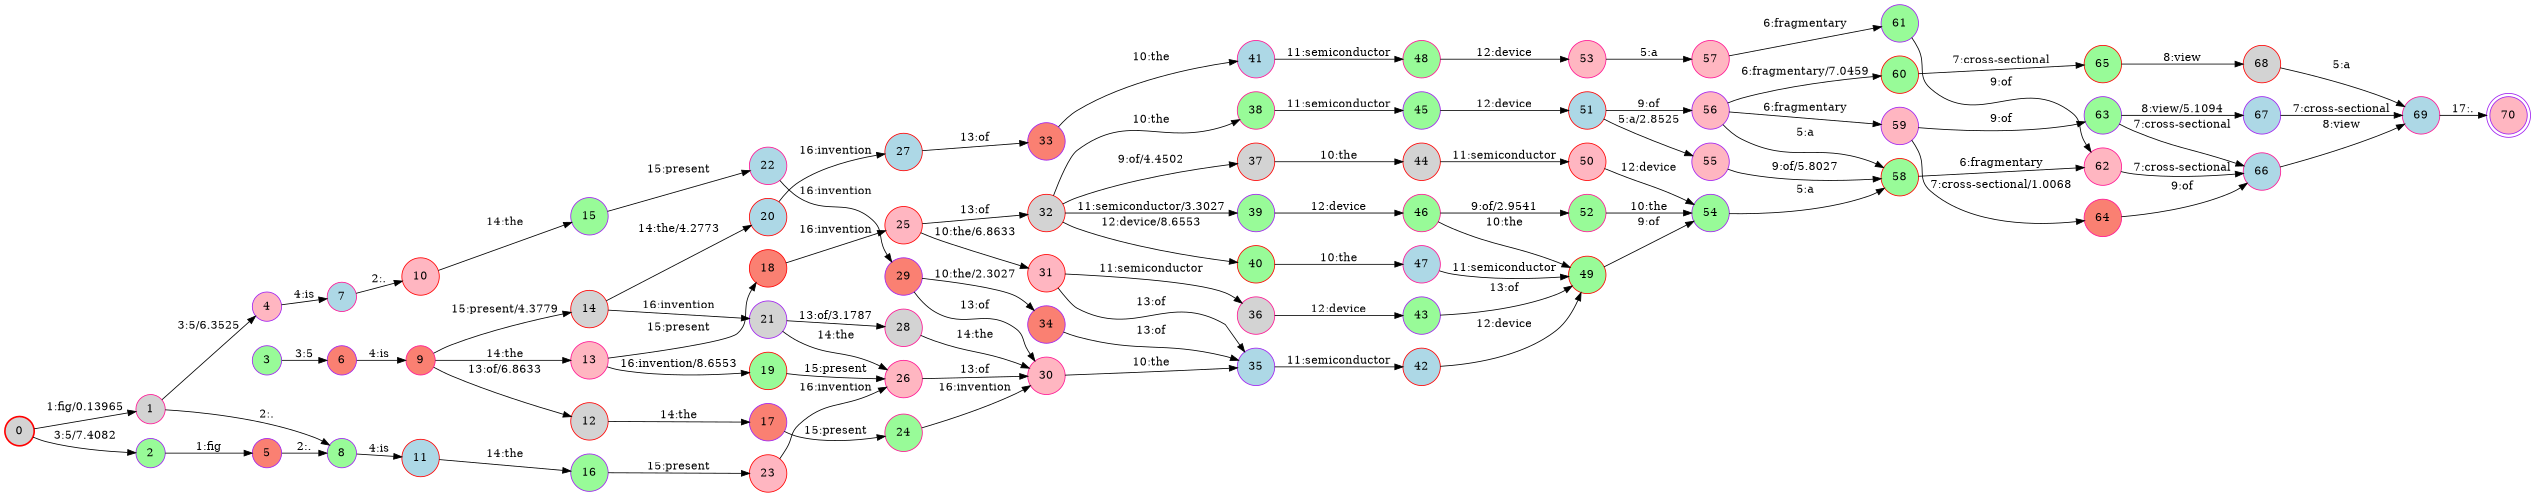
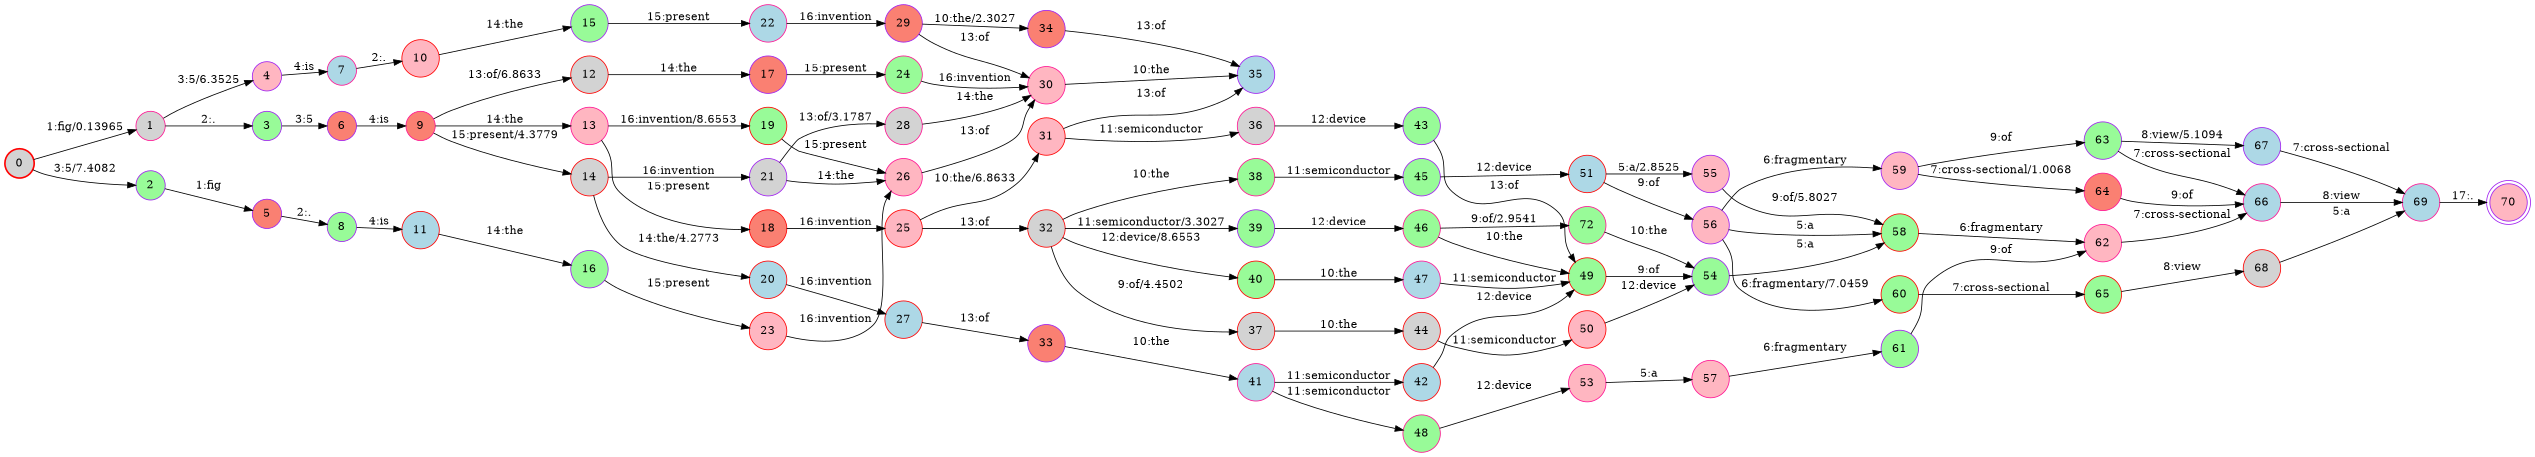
node "52": label "52" -> "72"
edge "35" -> "42": now "41" -> "42"
edge "1" -> "8": now "1" -> "3"
